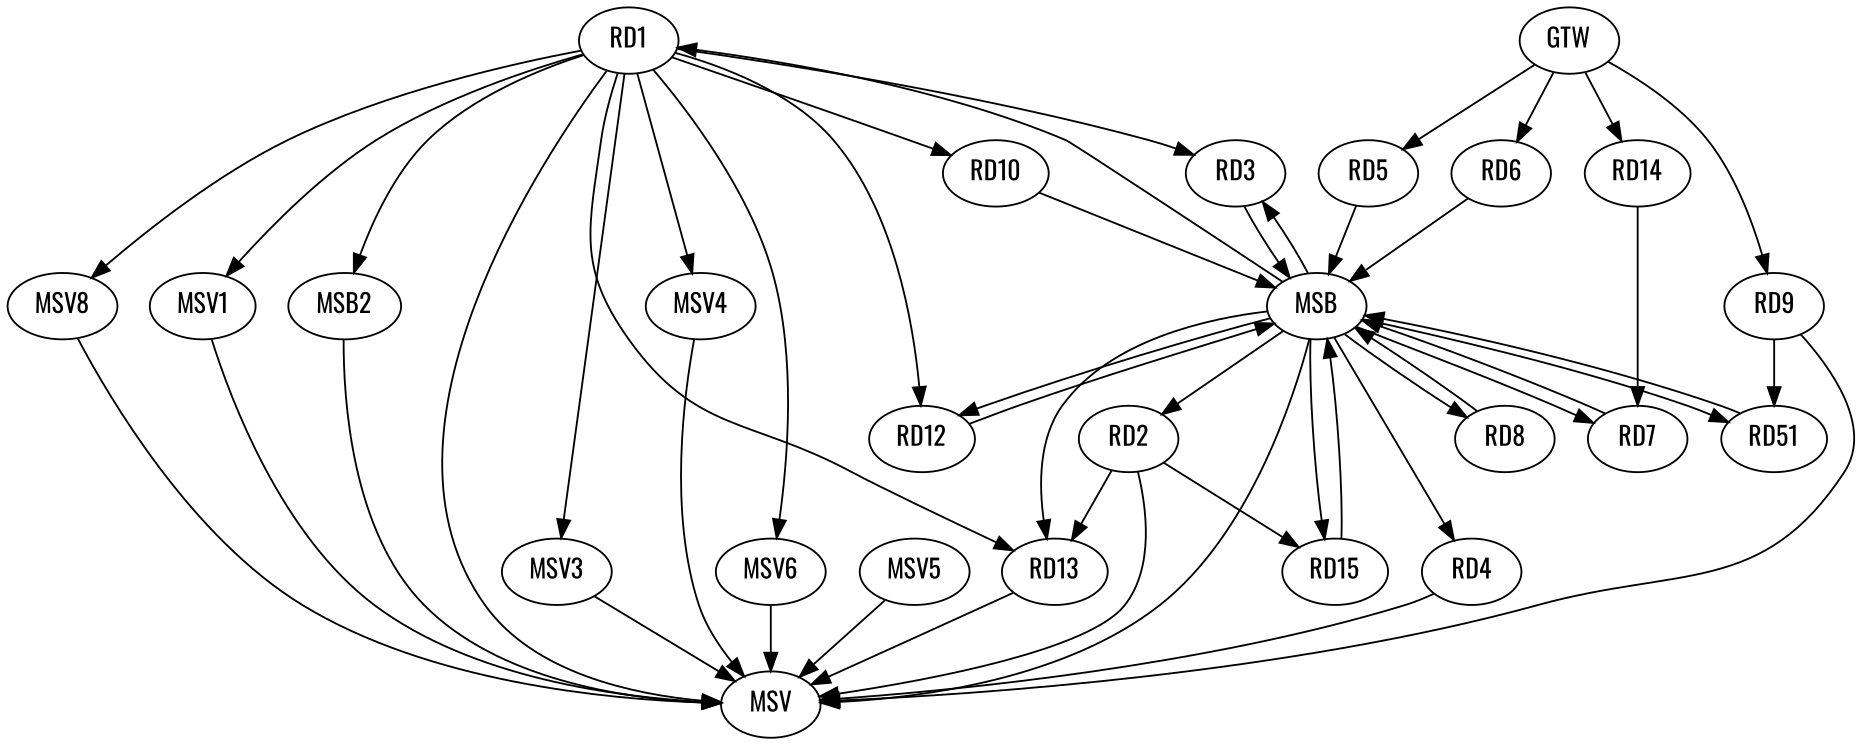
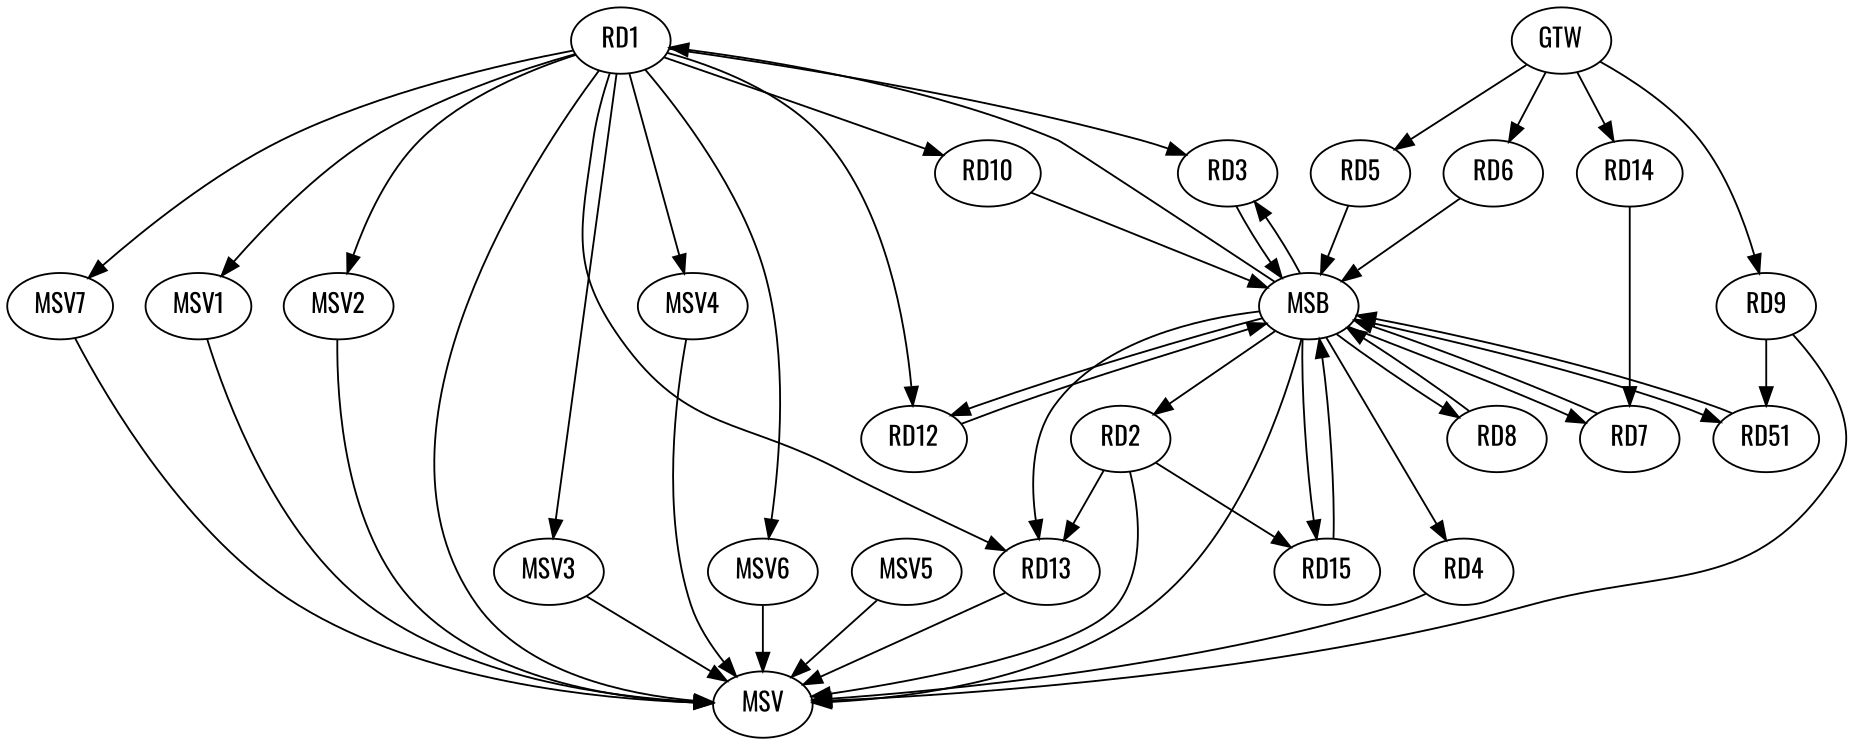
node "MSV8": label "MSV8" -> "MSV7"
node "MSB2": label "MSB2" -> "MSV2"
